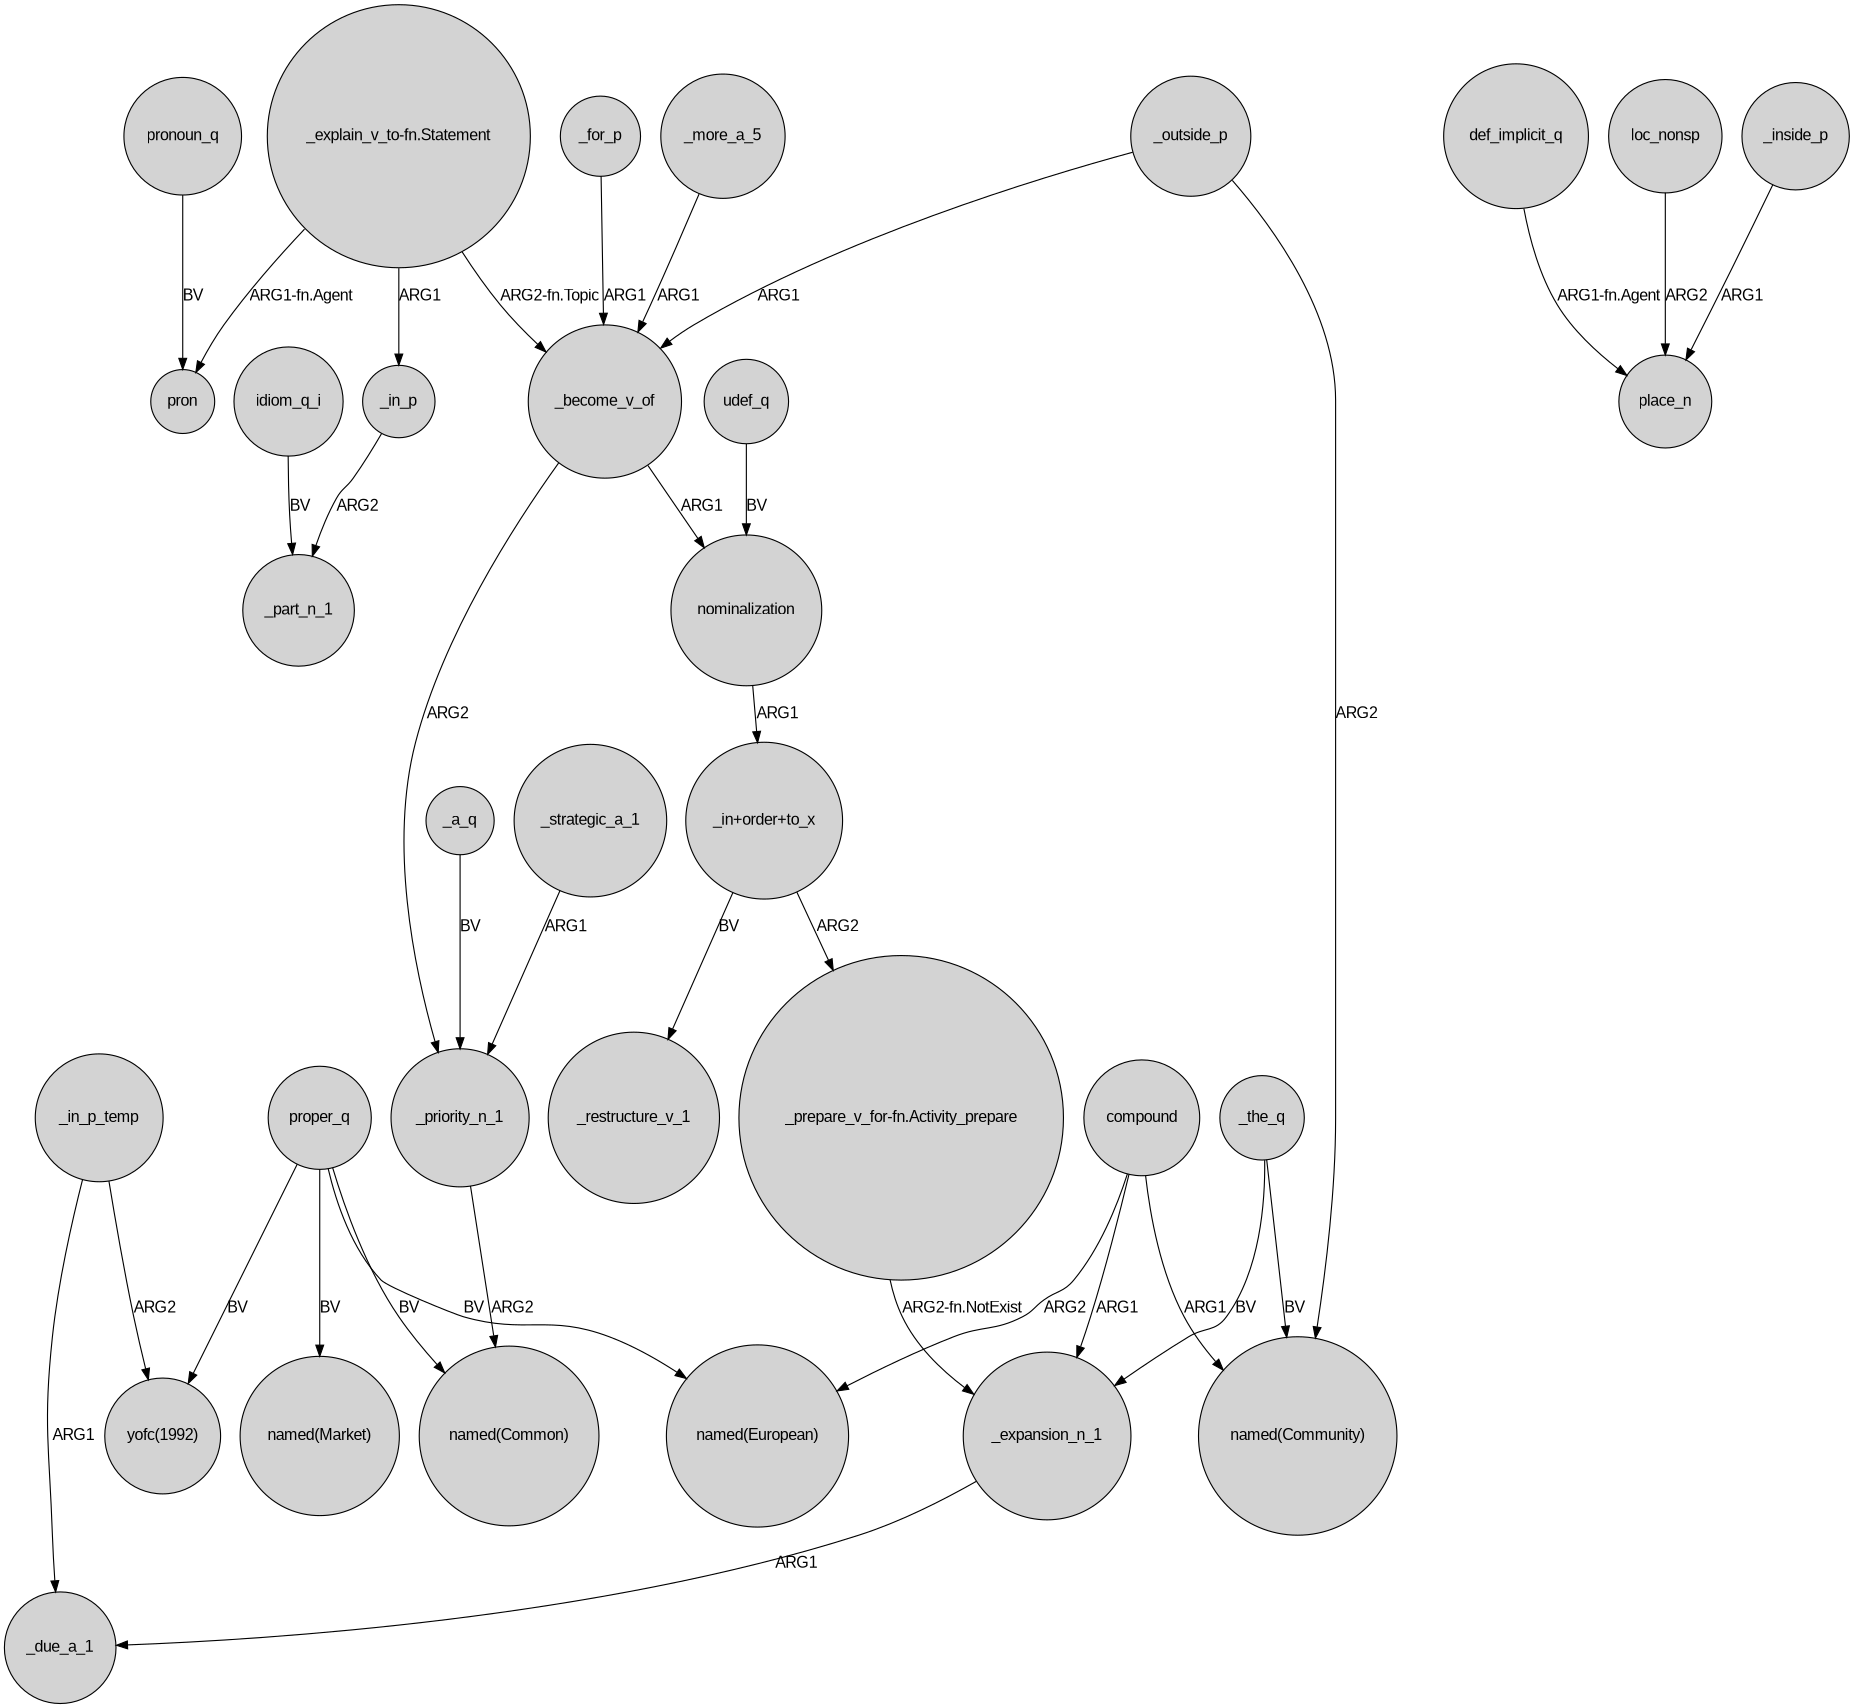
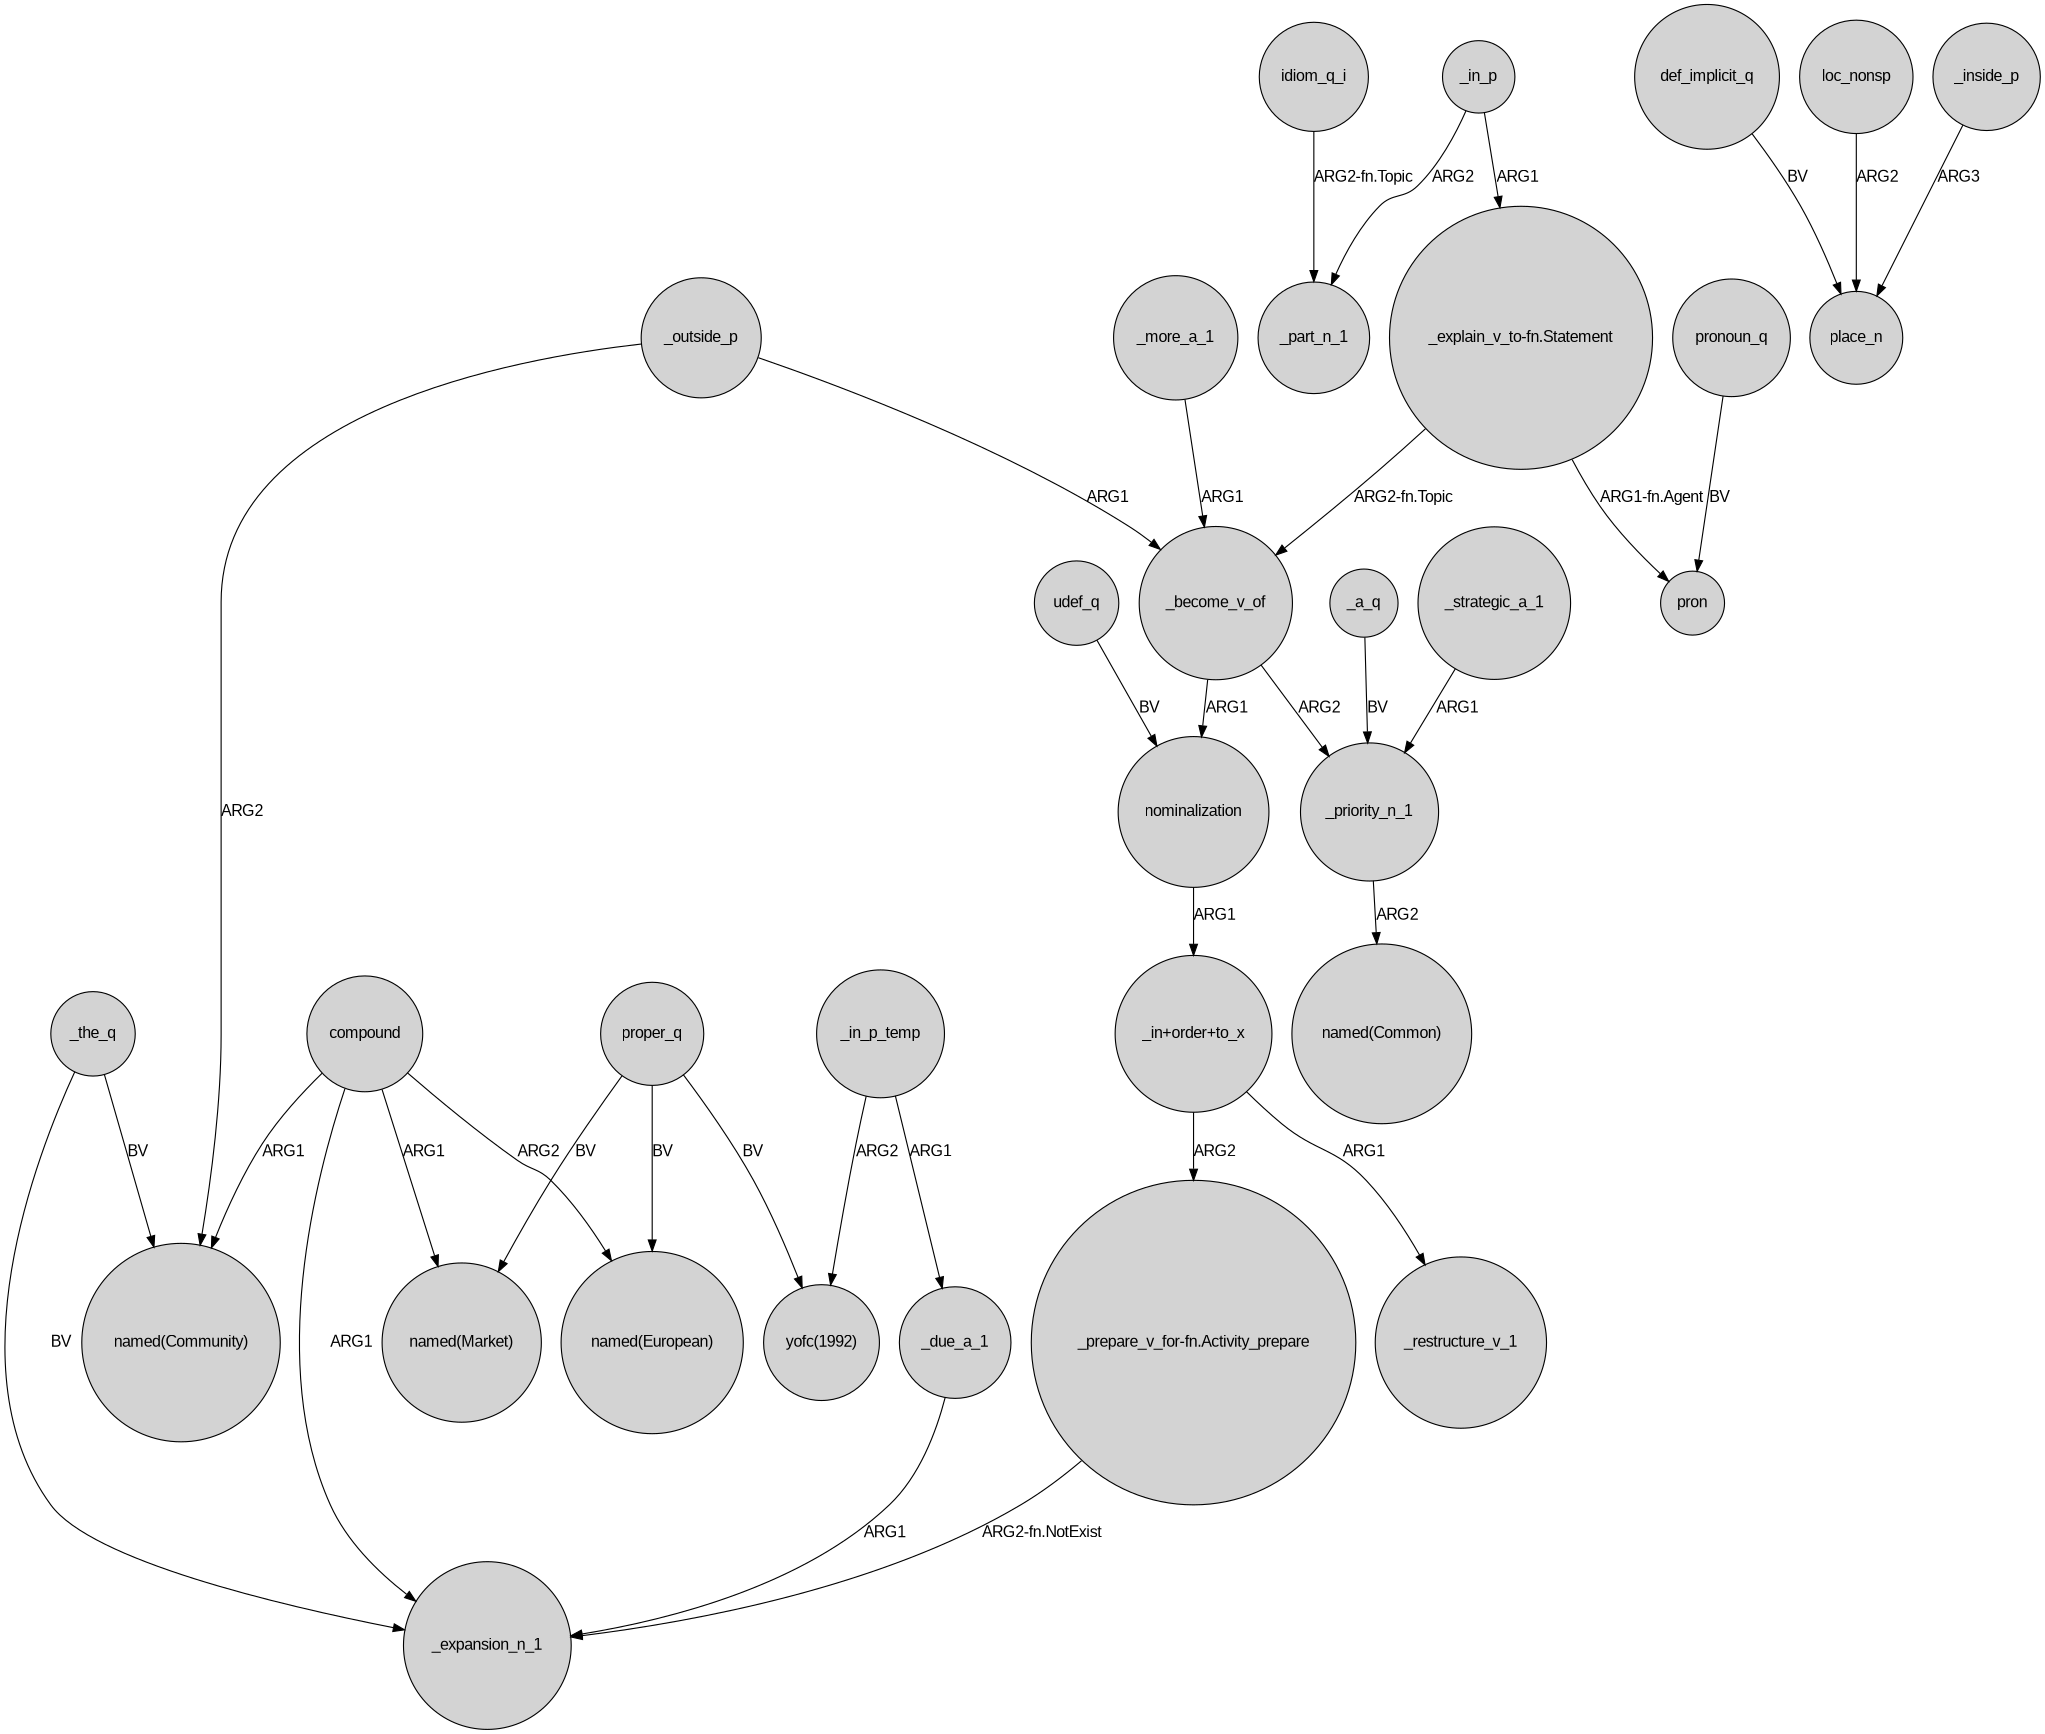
node "_for_p": removed
node "_more_a_5": label "_more_a_5" -> "_more_a_1"
edge "def_implicit_q" -> "place_n": label "ARG1-fn.Agent" -> "BV"
edge "_inside_p" -> "place_n": label "ARG1" -> "ARG3"
edge "_explain_v_to-fn.Statement" -> "_in_p": reversed
edge "idiom_q_i" -> "_part_n_1": label "BV" -> "ARG2-fn.Topic"
edge "_in+order+to_x" -> "_restructure_v_1": label "BV" -> "ARG1"
edge "compound" -> "named(Market)": added, label "ARG1"
edge "proper_q" -> "named(Common)": removed, label "BV"
edge "_expansion_n_1" -> "_due_a_1": reversed
